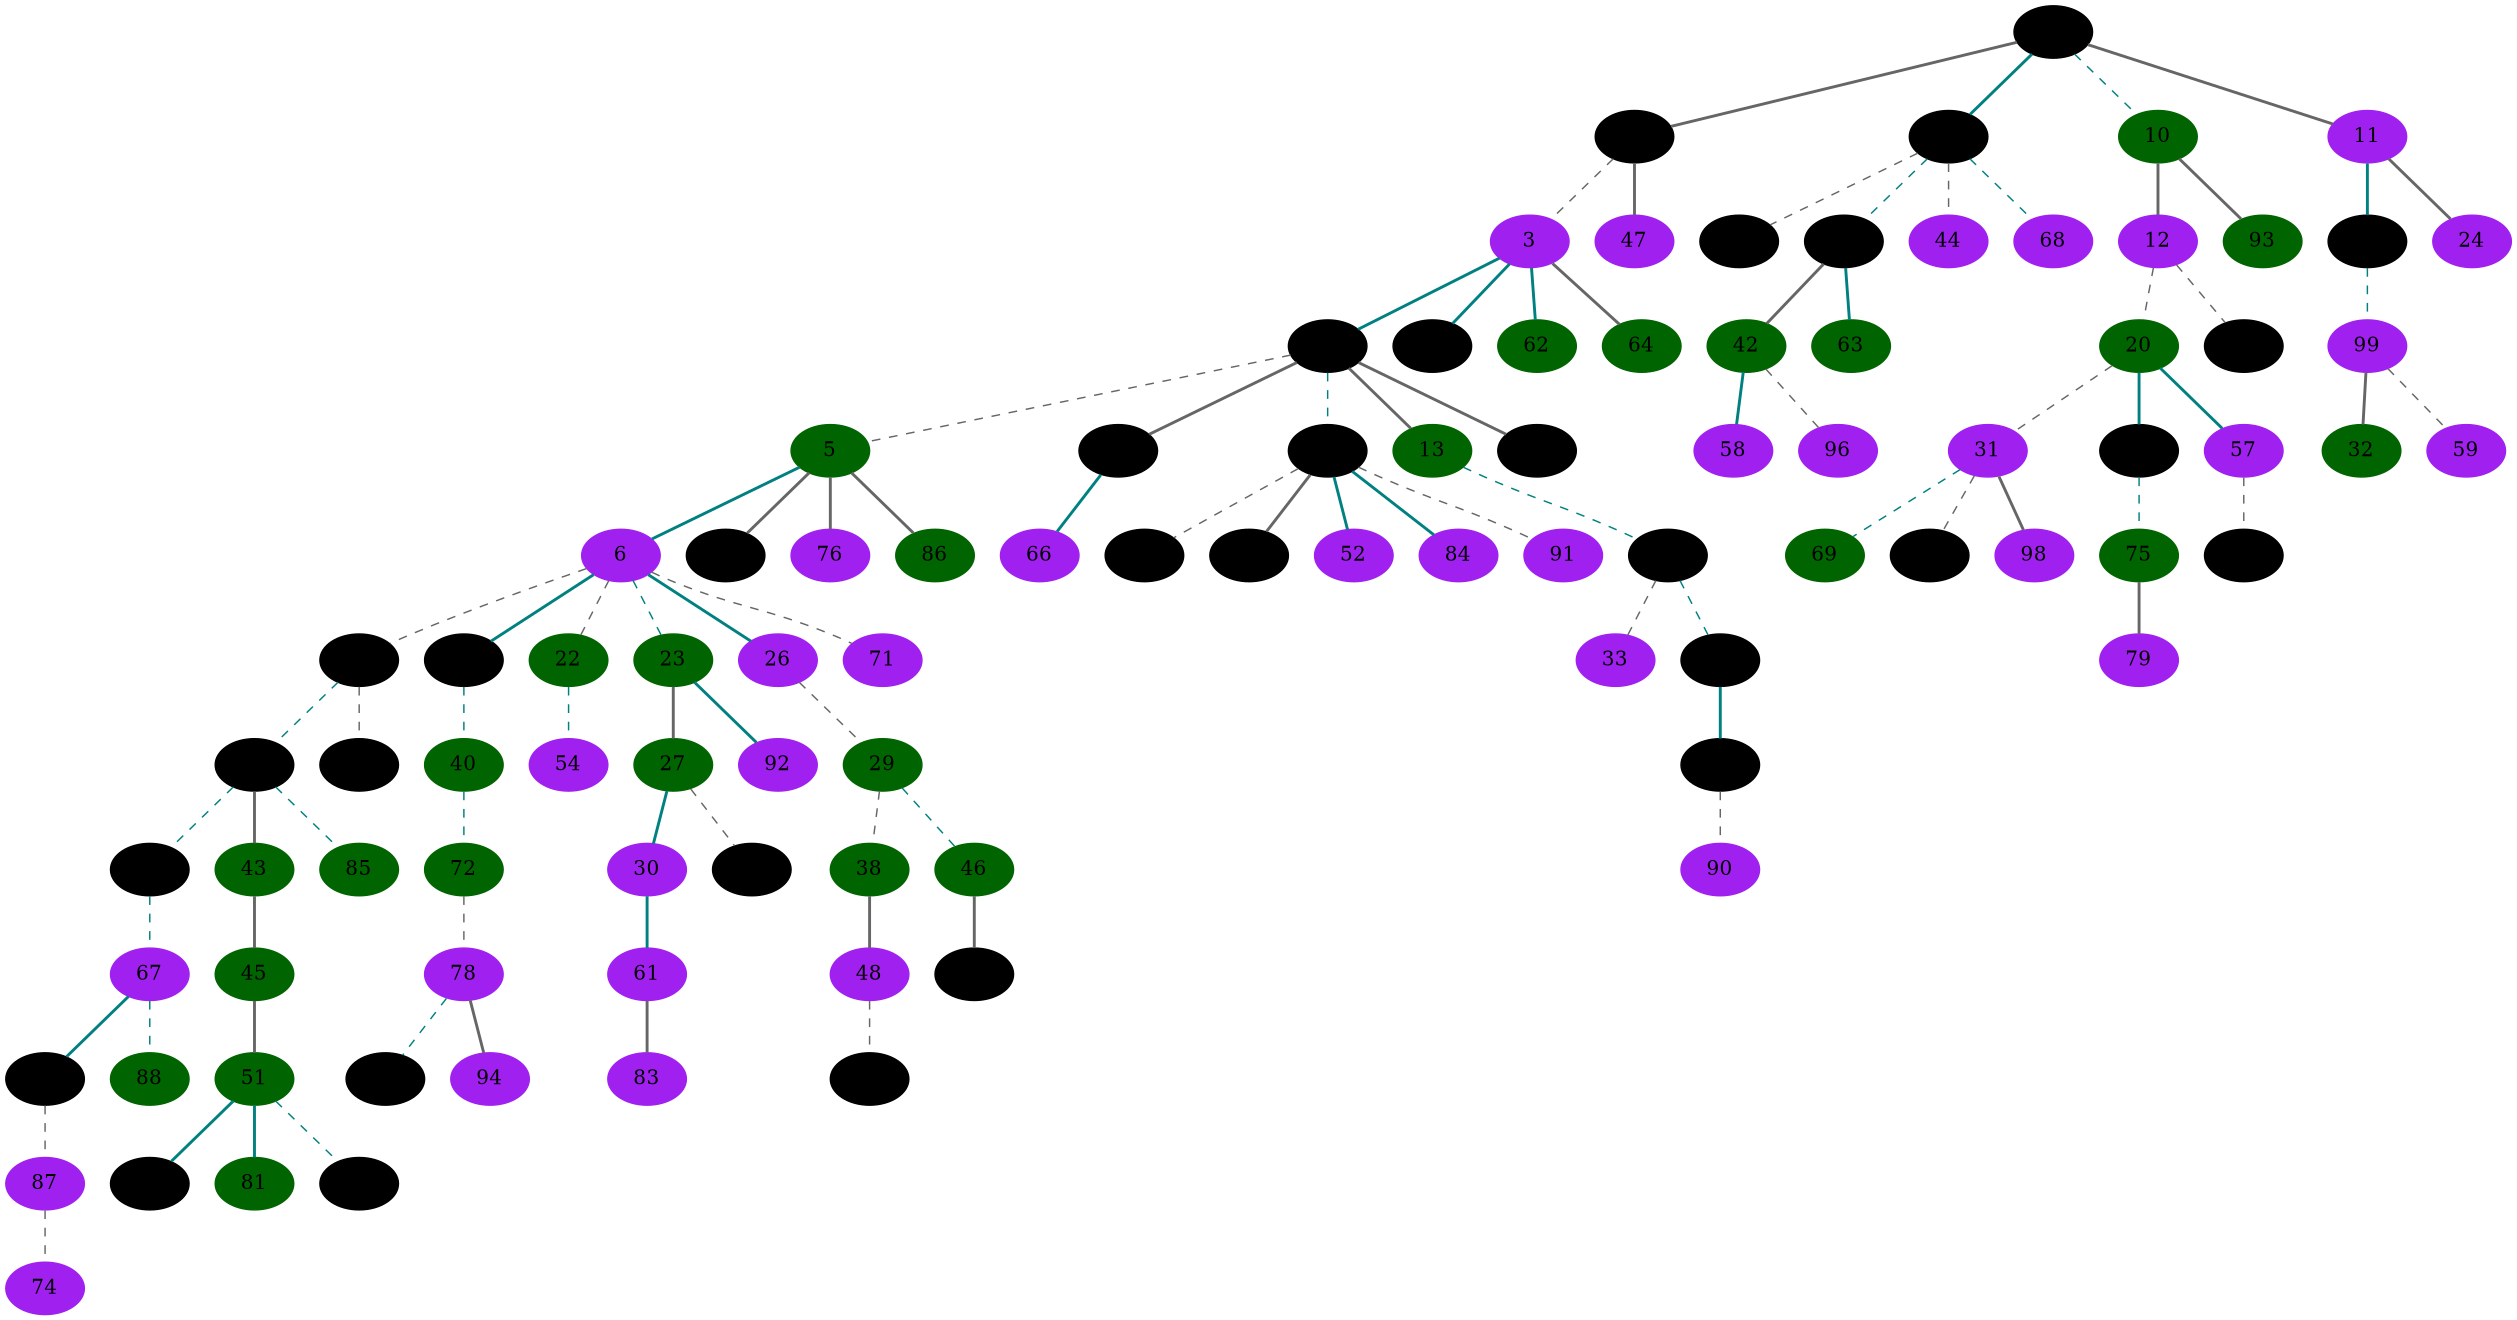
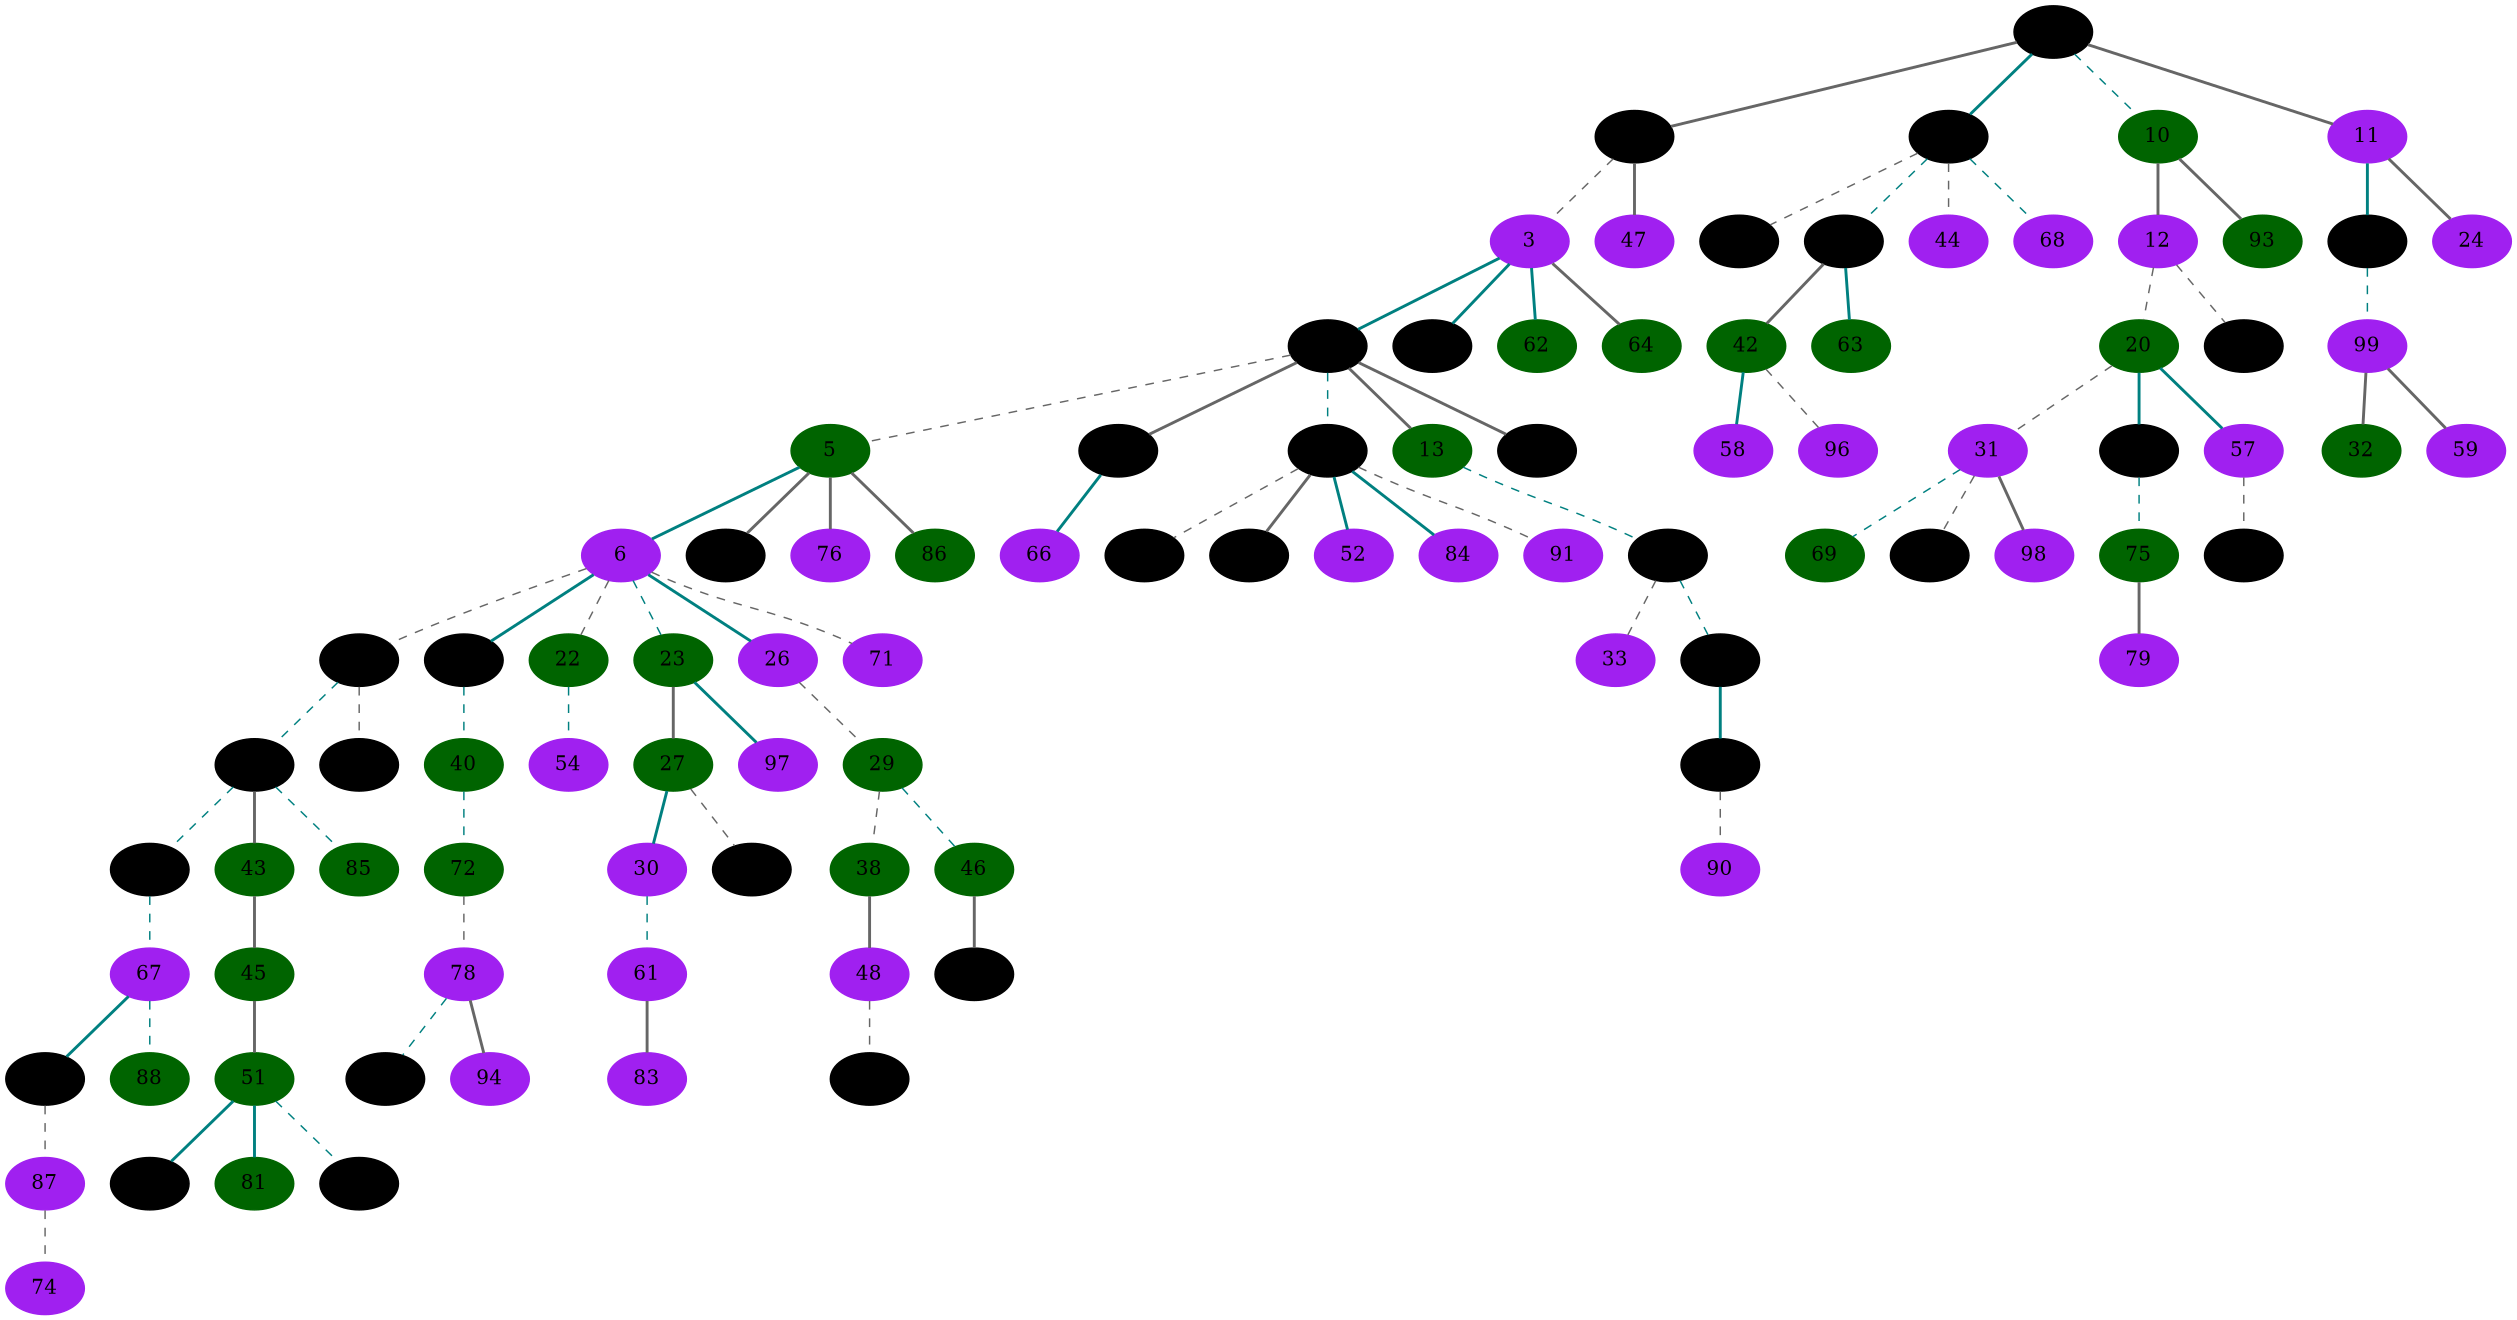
edge "99" -- "59": style dashed -> bold
node "92": label "92" -> "97"
edge "30" -- "61": style bold -> dashed
